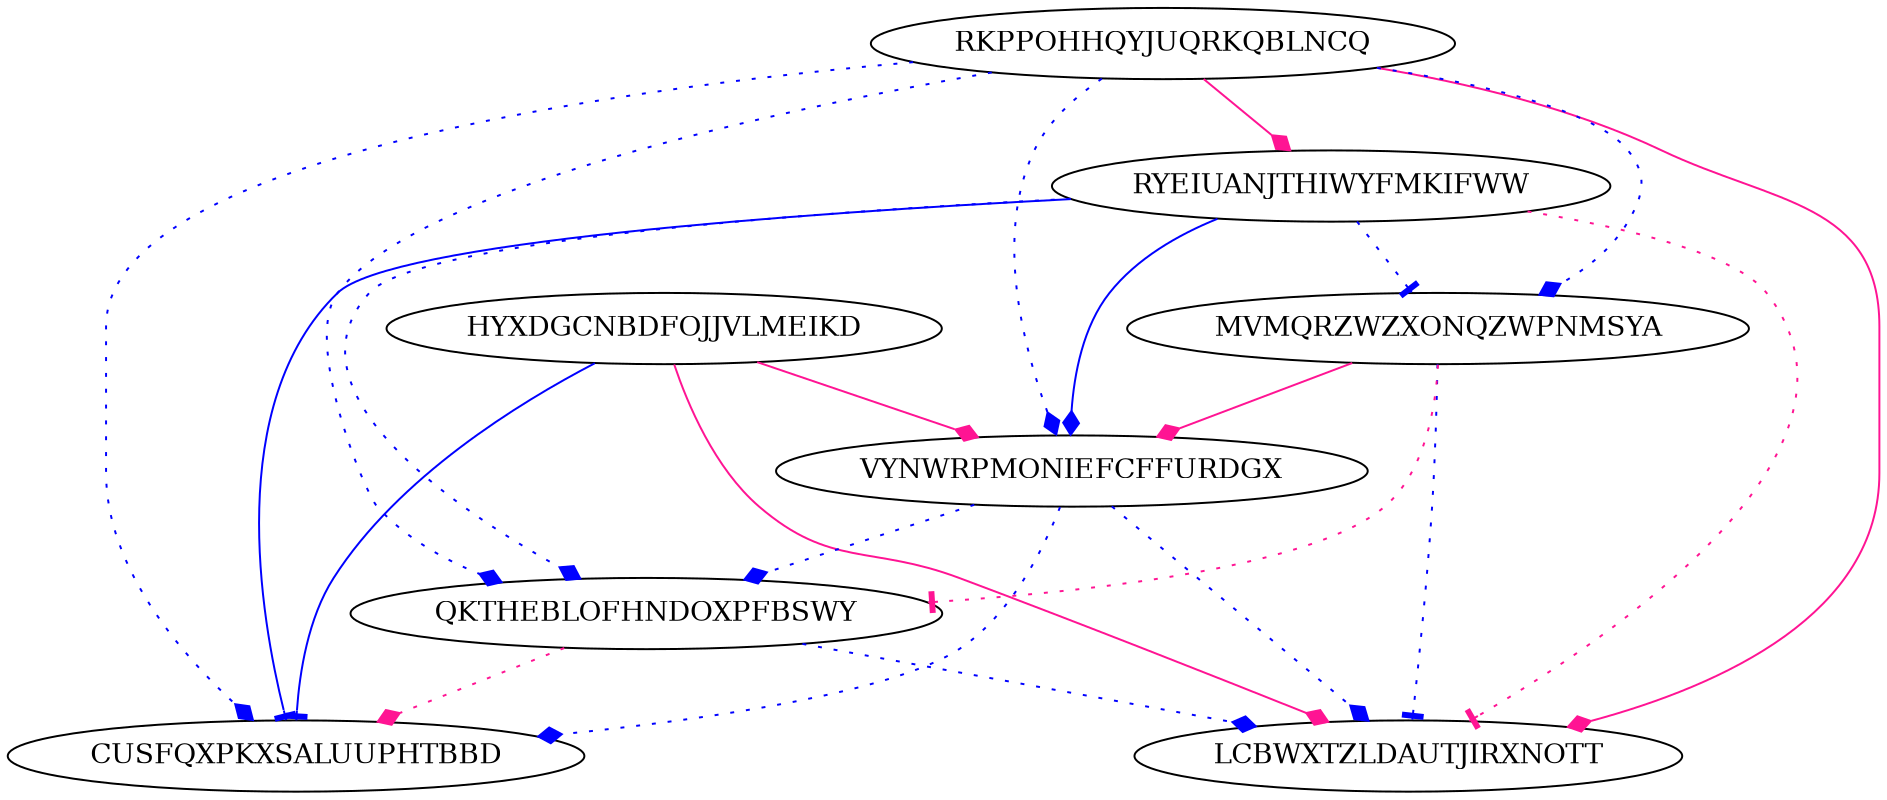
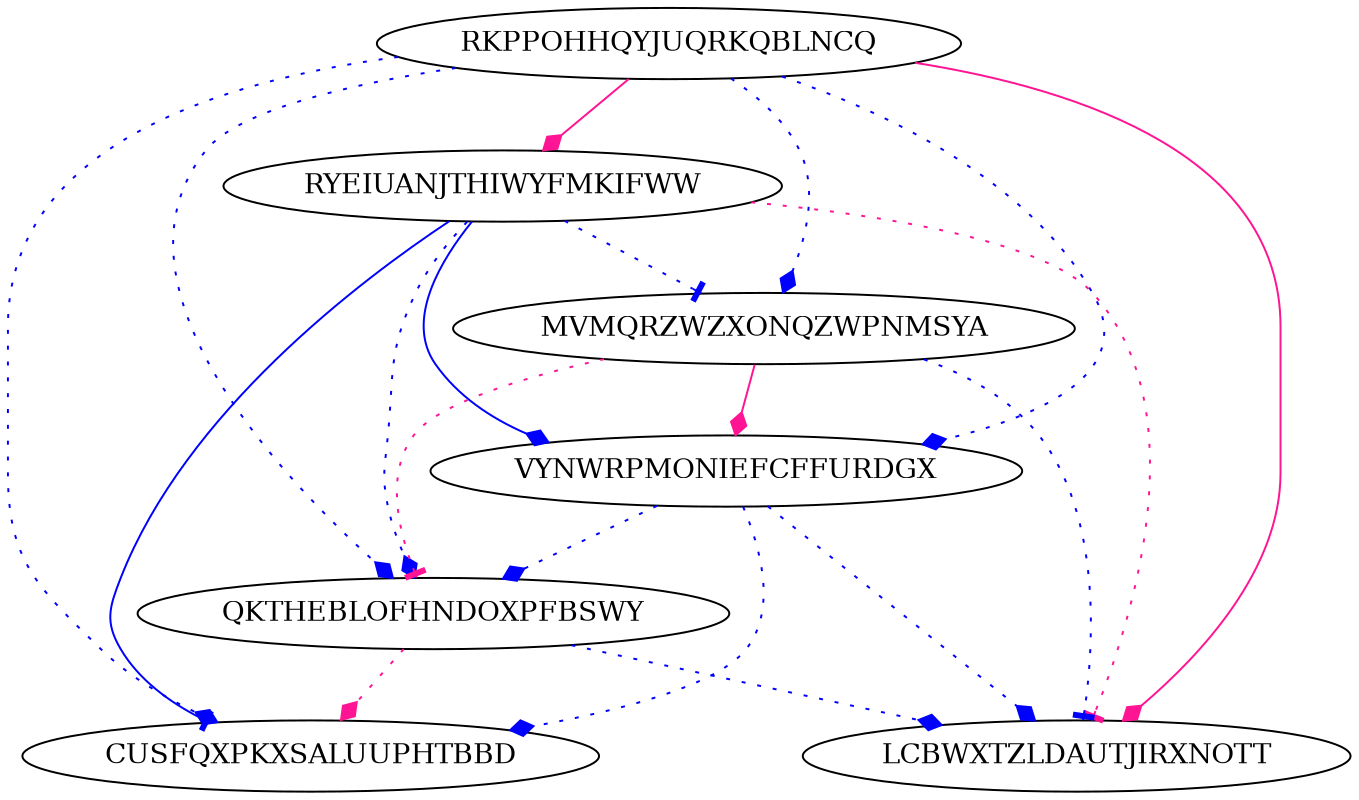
node "HYXDGCNBDFOJJVLMEIKD": removed
